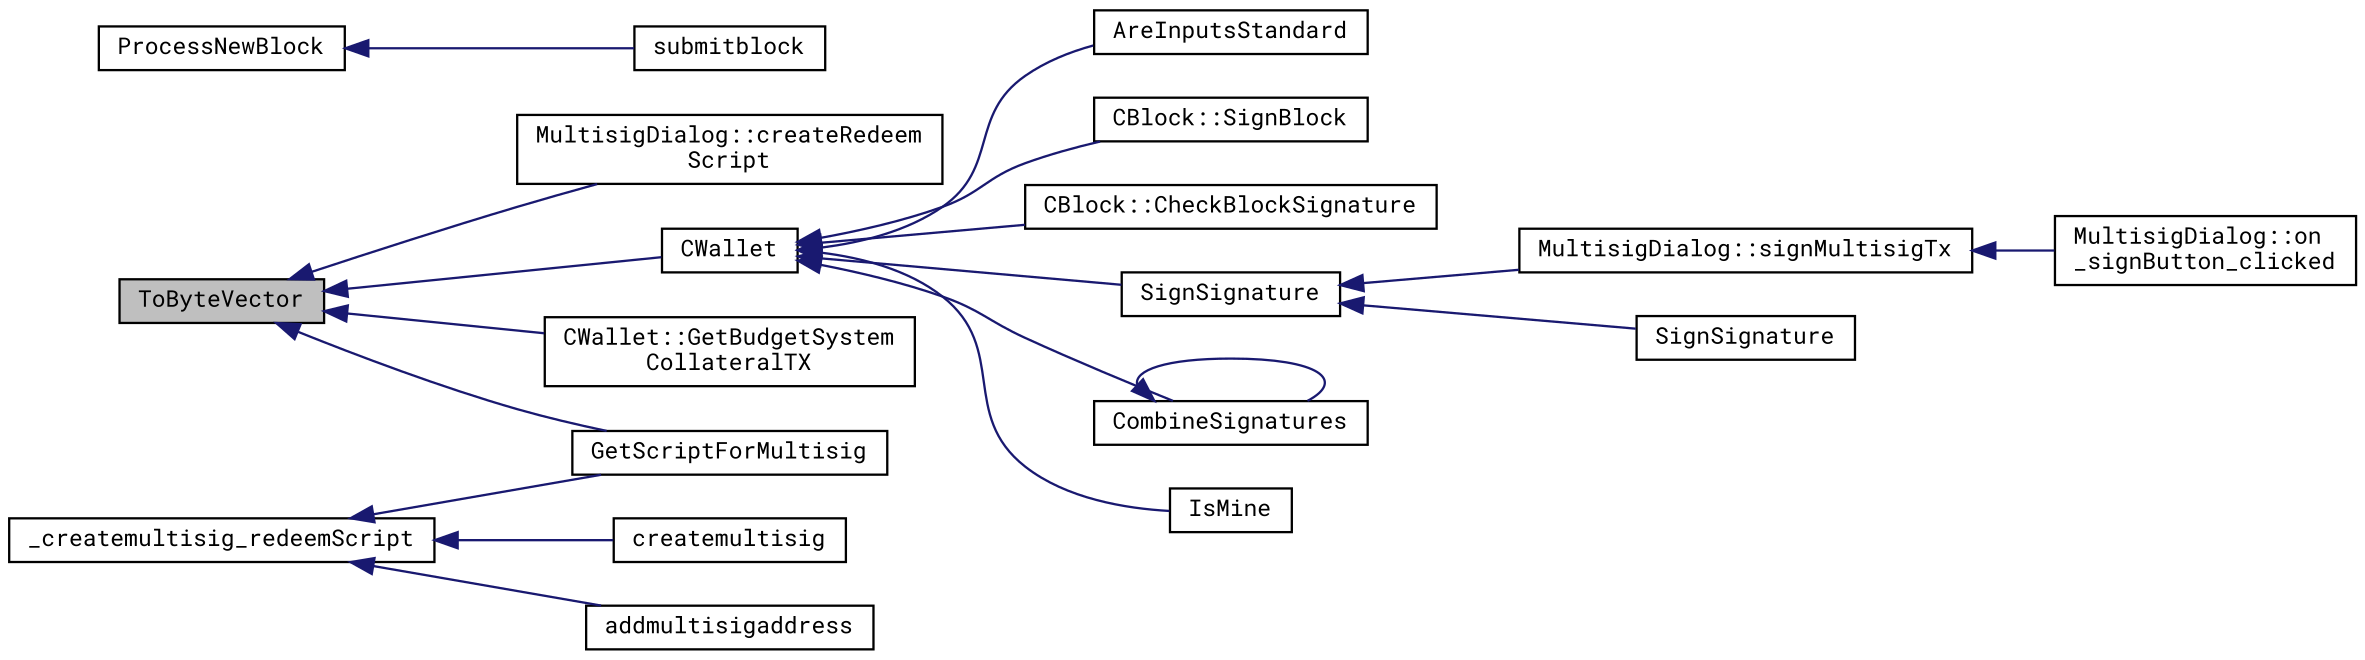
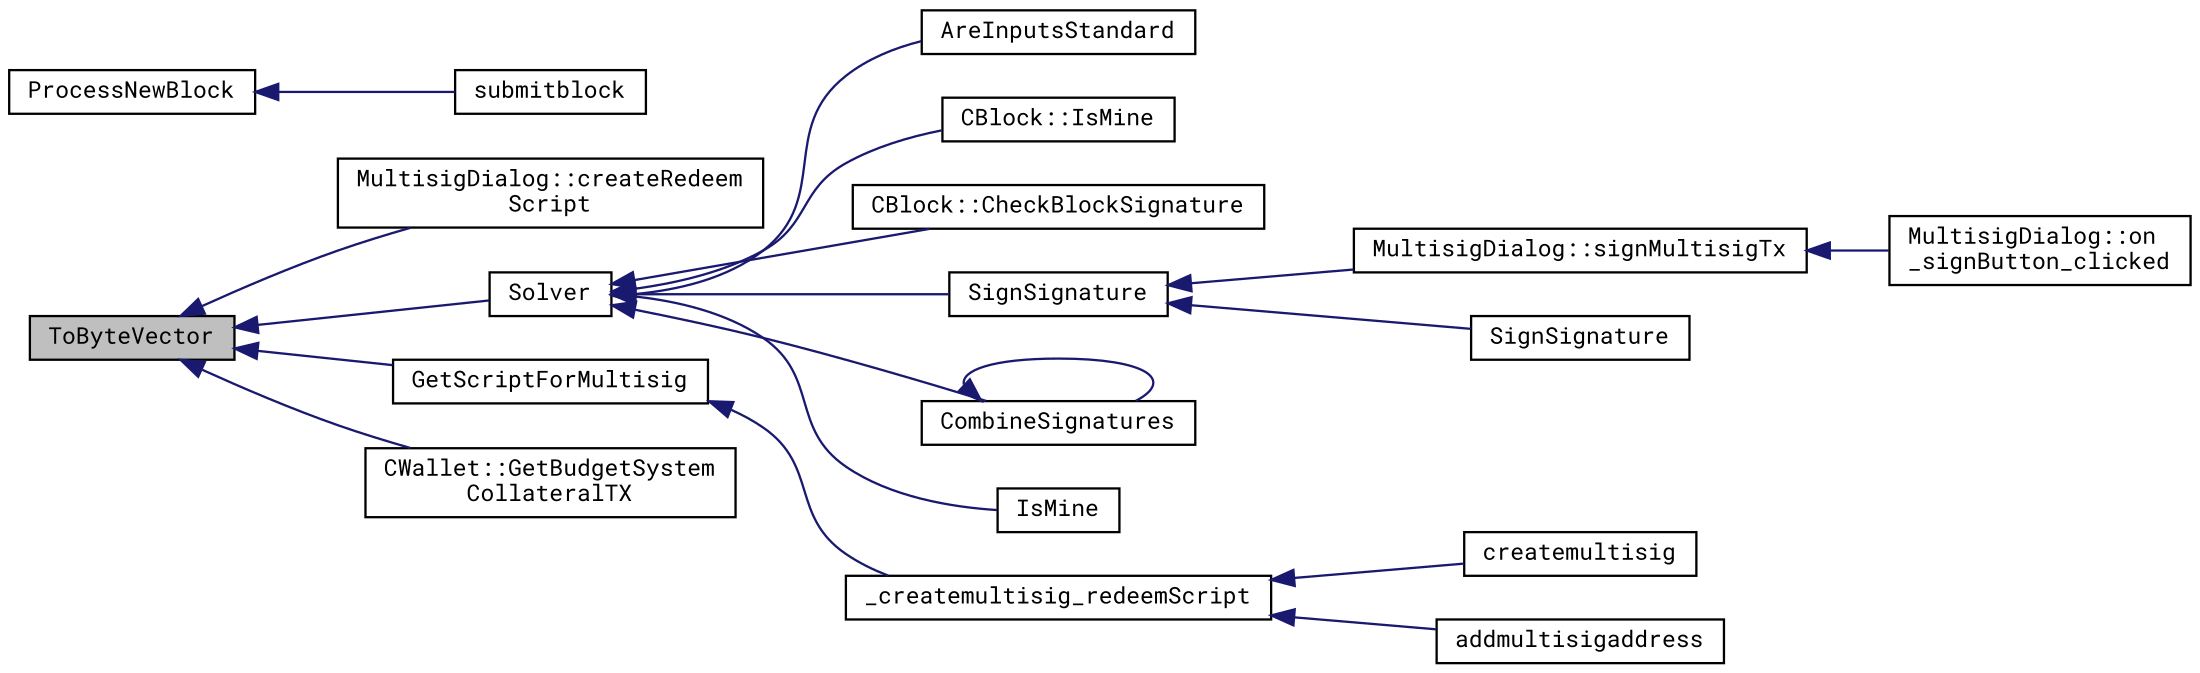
node "CBlock::SignBlock": label "CBlock::SignBlock" -> "CBlock::IsMine"
node "CWallet": label "CWallet" -> "Solver"
edge "GetScriptForMultisig" -> "_createmultisig_redeemScript": reversed
